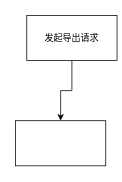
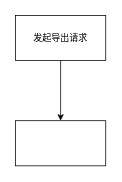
node "发起导出请求": moved (72, 38) -> (60, 38)
